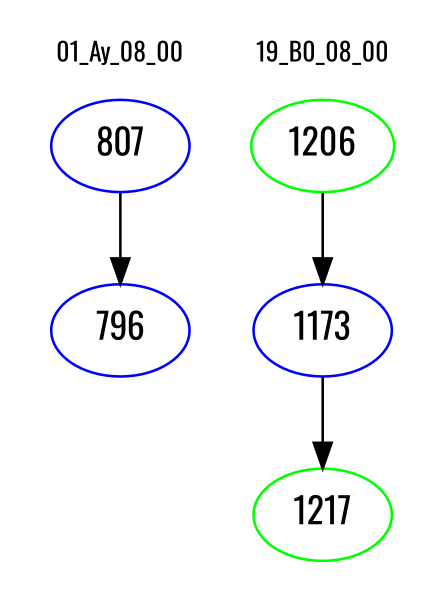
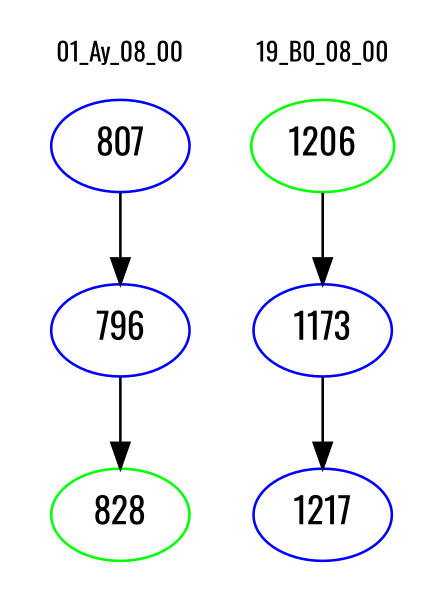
node "828": added
node "1217": color green -> blue
